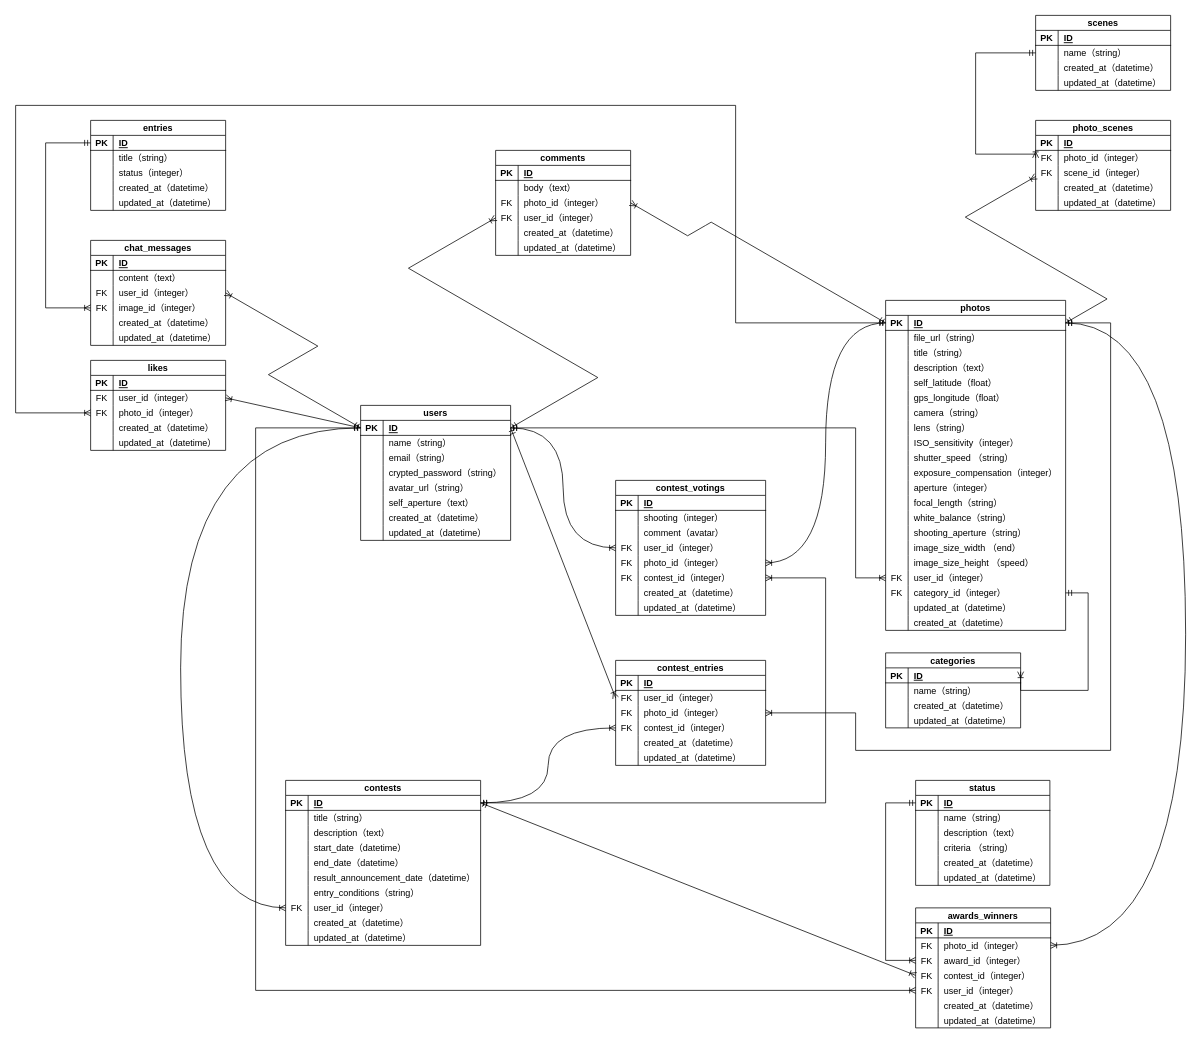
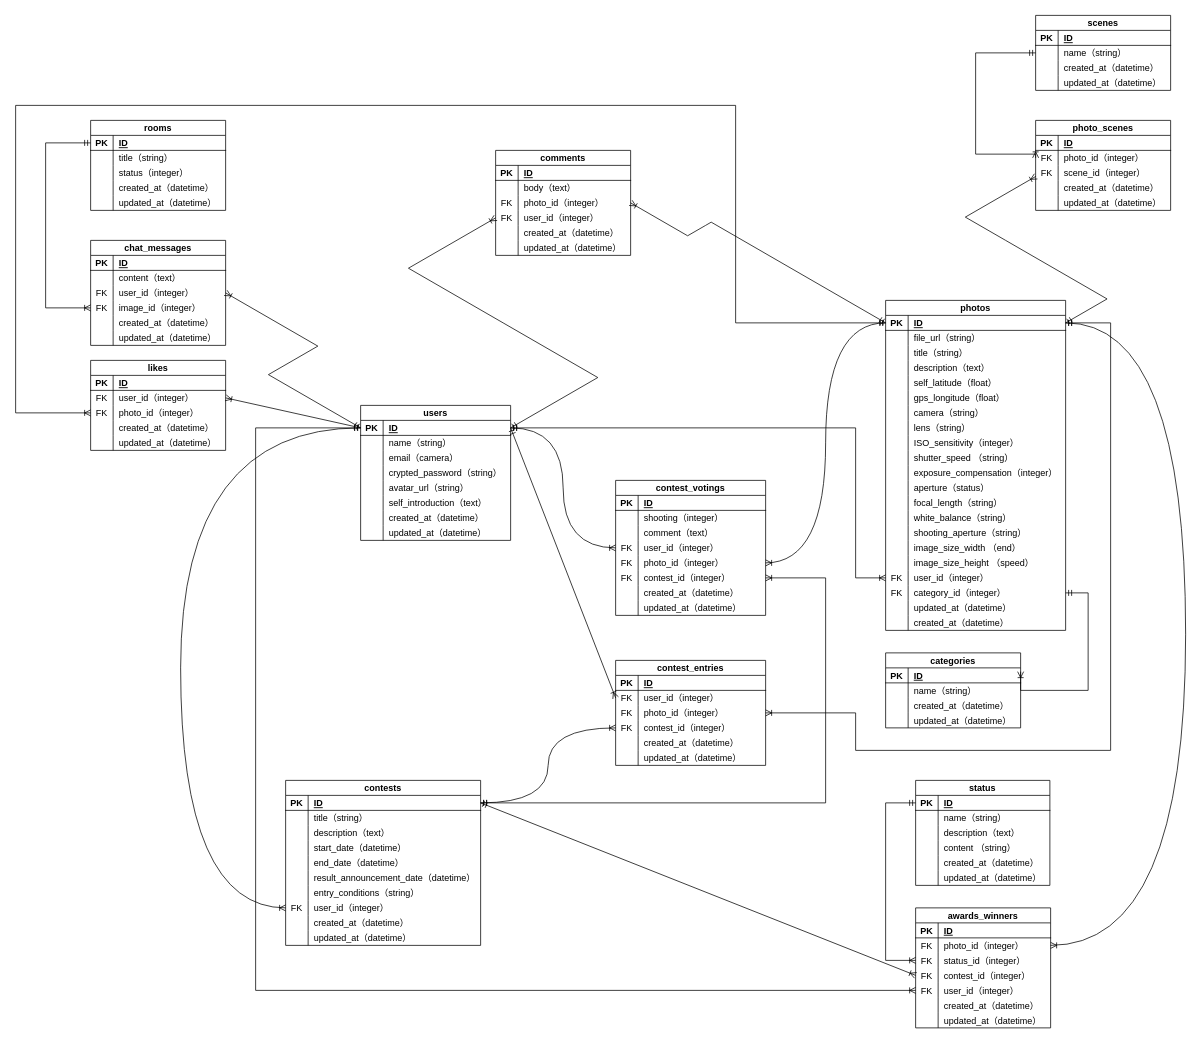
node "entries": label "entries" -> "rooms"
node "email（string）": label "email（string）" -> "email（camera）"
node "aperture（integer）": label "aperture（integer）" -> "aperture（status）"
node "self_aperture（text）": label "self_aperture（text）" -> "self_introduction（text）"
node "comment（avatar）": label "comment（avatar）" -> "comment（text）"
node "criteria （string）": label "criteria （string）" -> "content （string）"
node "award_id（integer）": label "award_id（integer）" -> "status_id（integer）"
